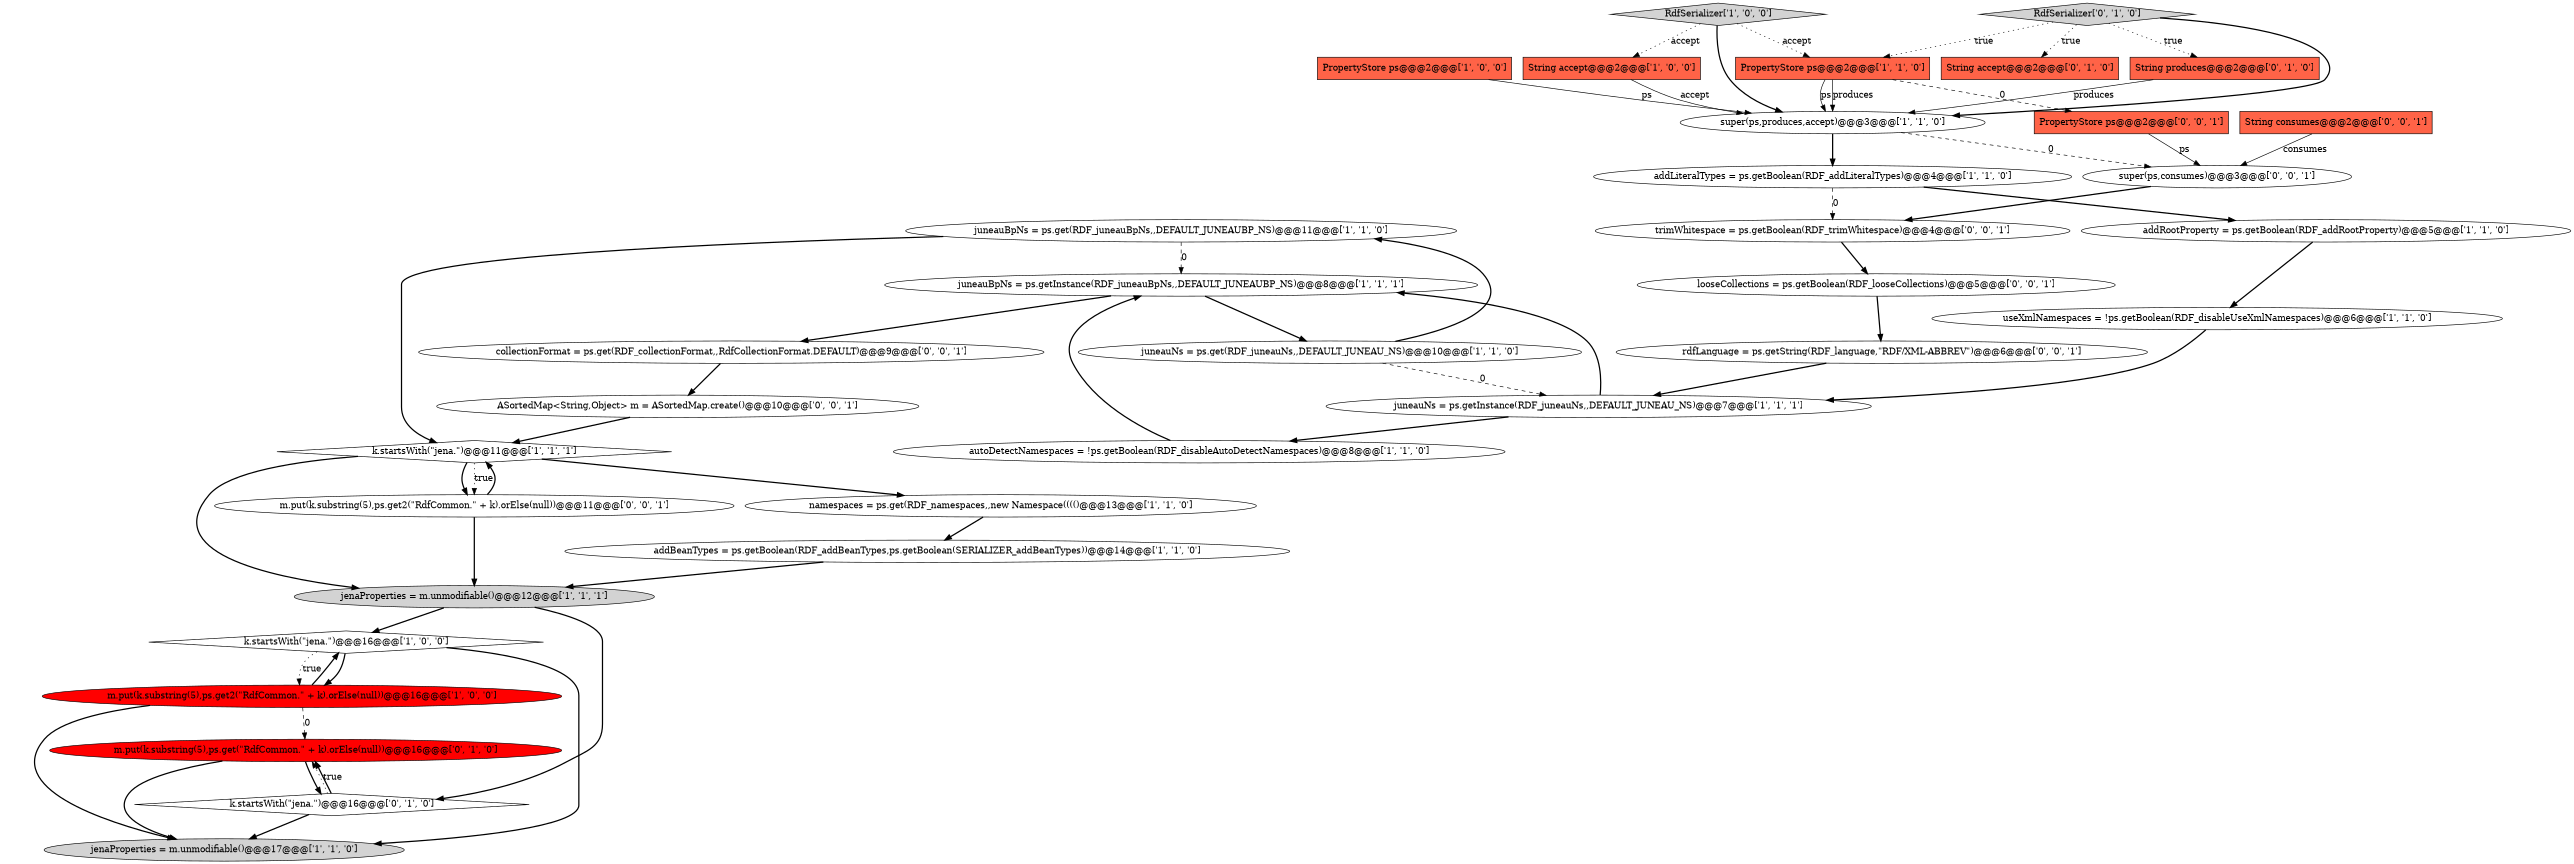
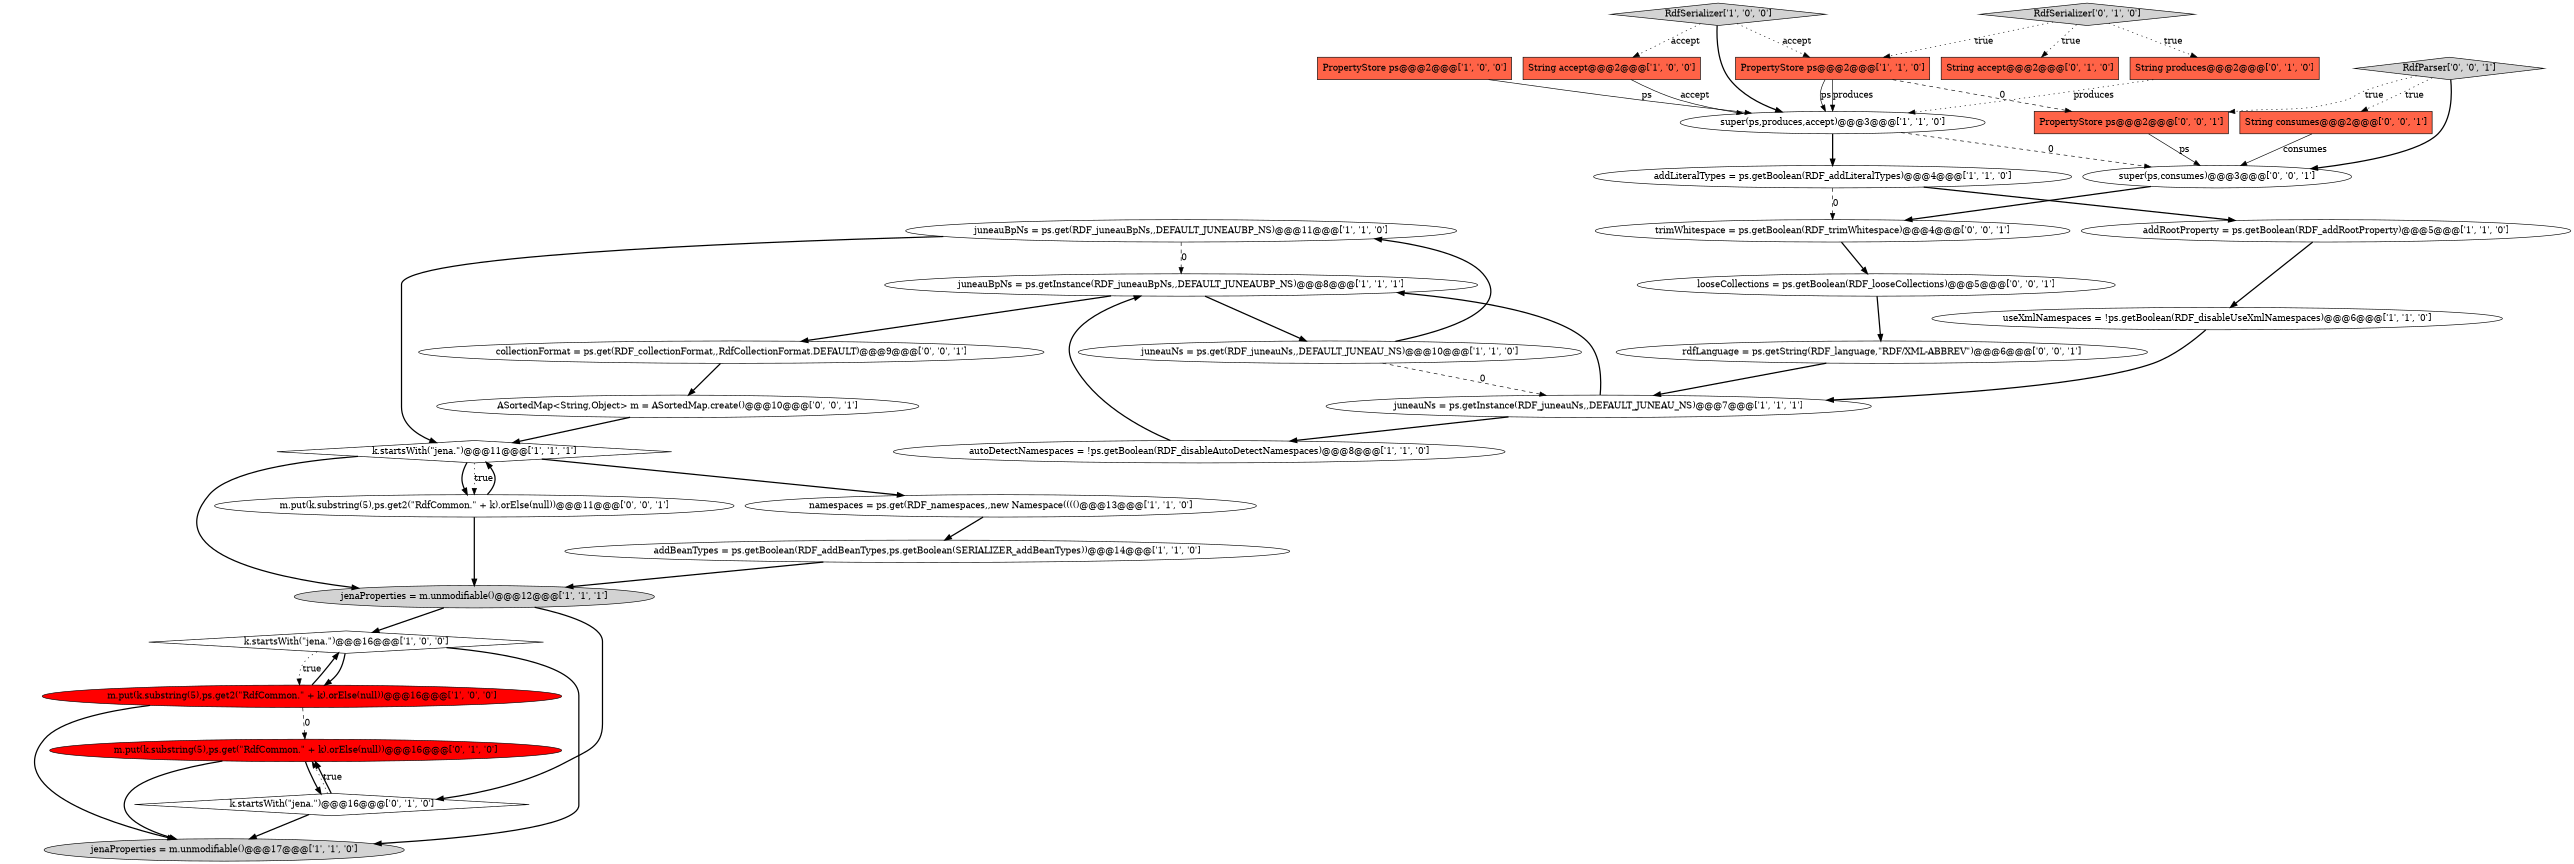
node "RdfParser['0', '0', '1']": added
edge "RdfSerializer['0', '1', '0']" -> "super(ps,produces,accept)@@@3@@@['1', '1', '0']": removed
edge "String produces@@@2@@@['0', '1', '0']" -> "super(ps,produces,accept)@@@3@@@['1', '1', '0']": style solid -> dotted
